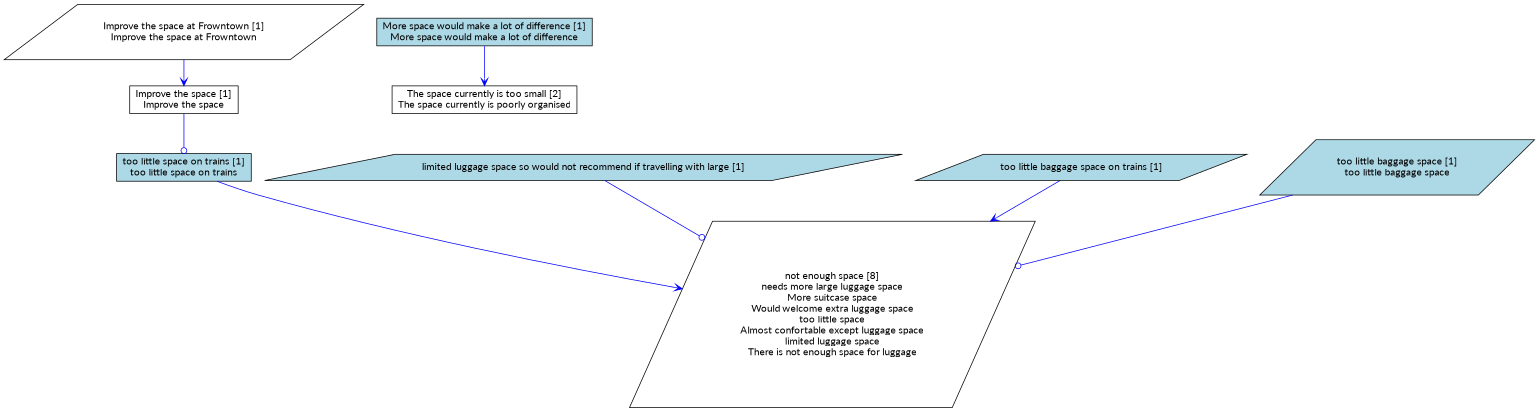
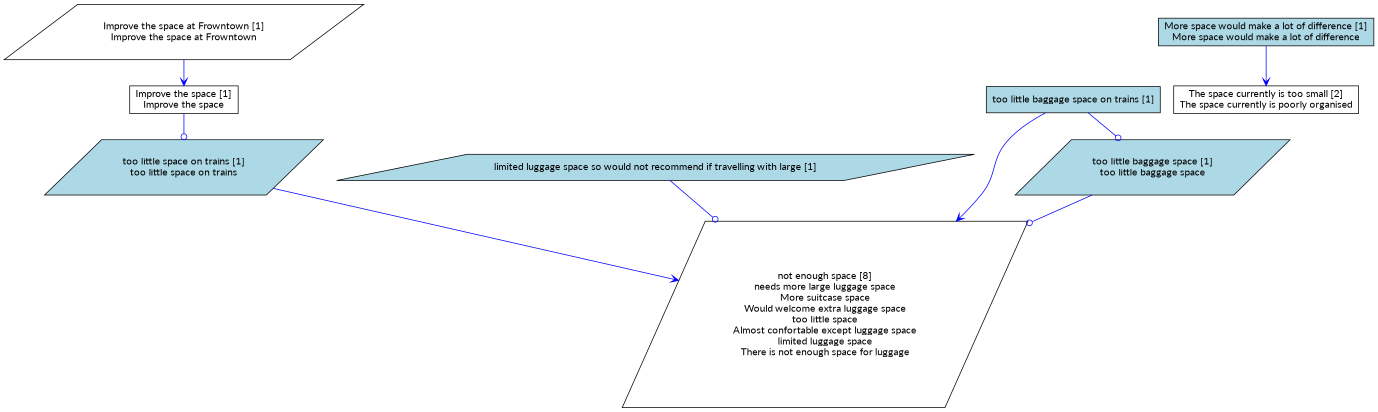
edge "too little baggage space on trains [1]" -> "too little baggage space [1] too little baggage space": added
node "too little space on trains [1] too little space on trains": shape box -> parallelogram
node "too little baggage space on trains [1]": shape parallelogram -> box
